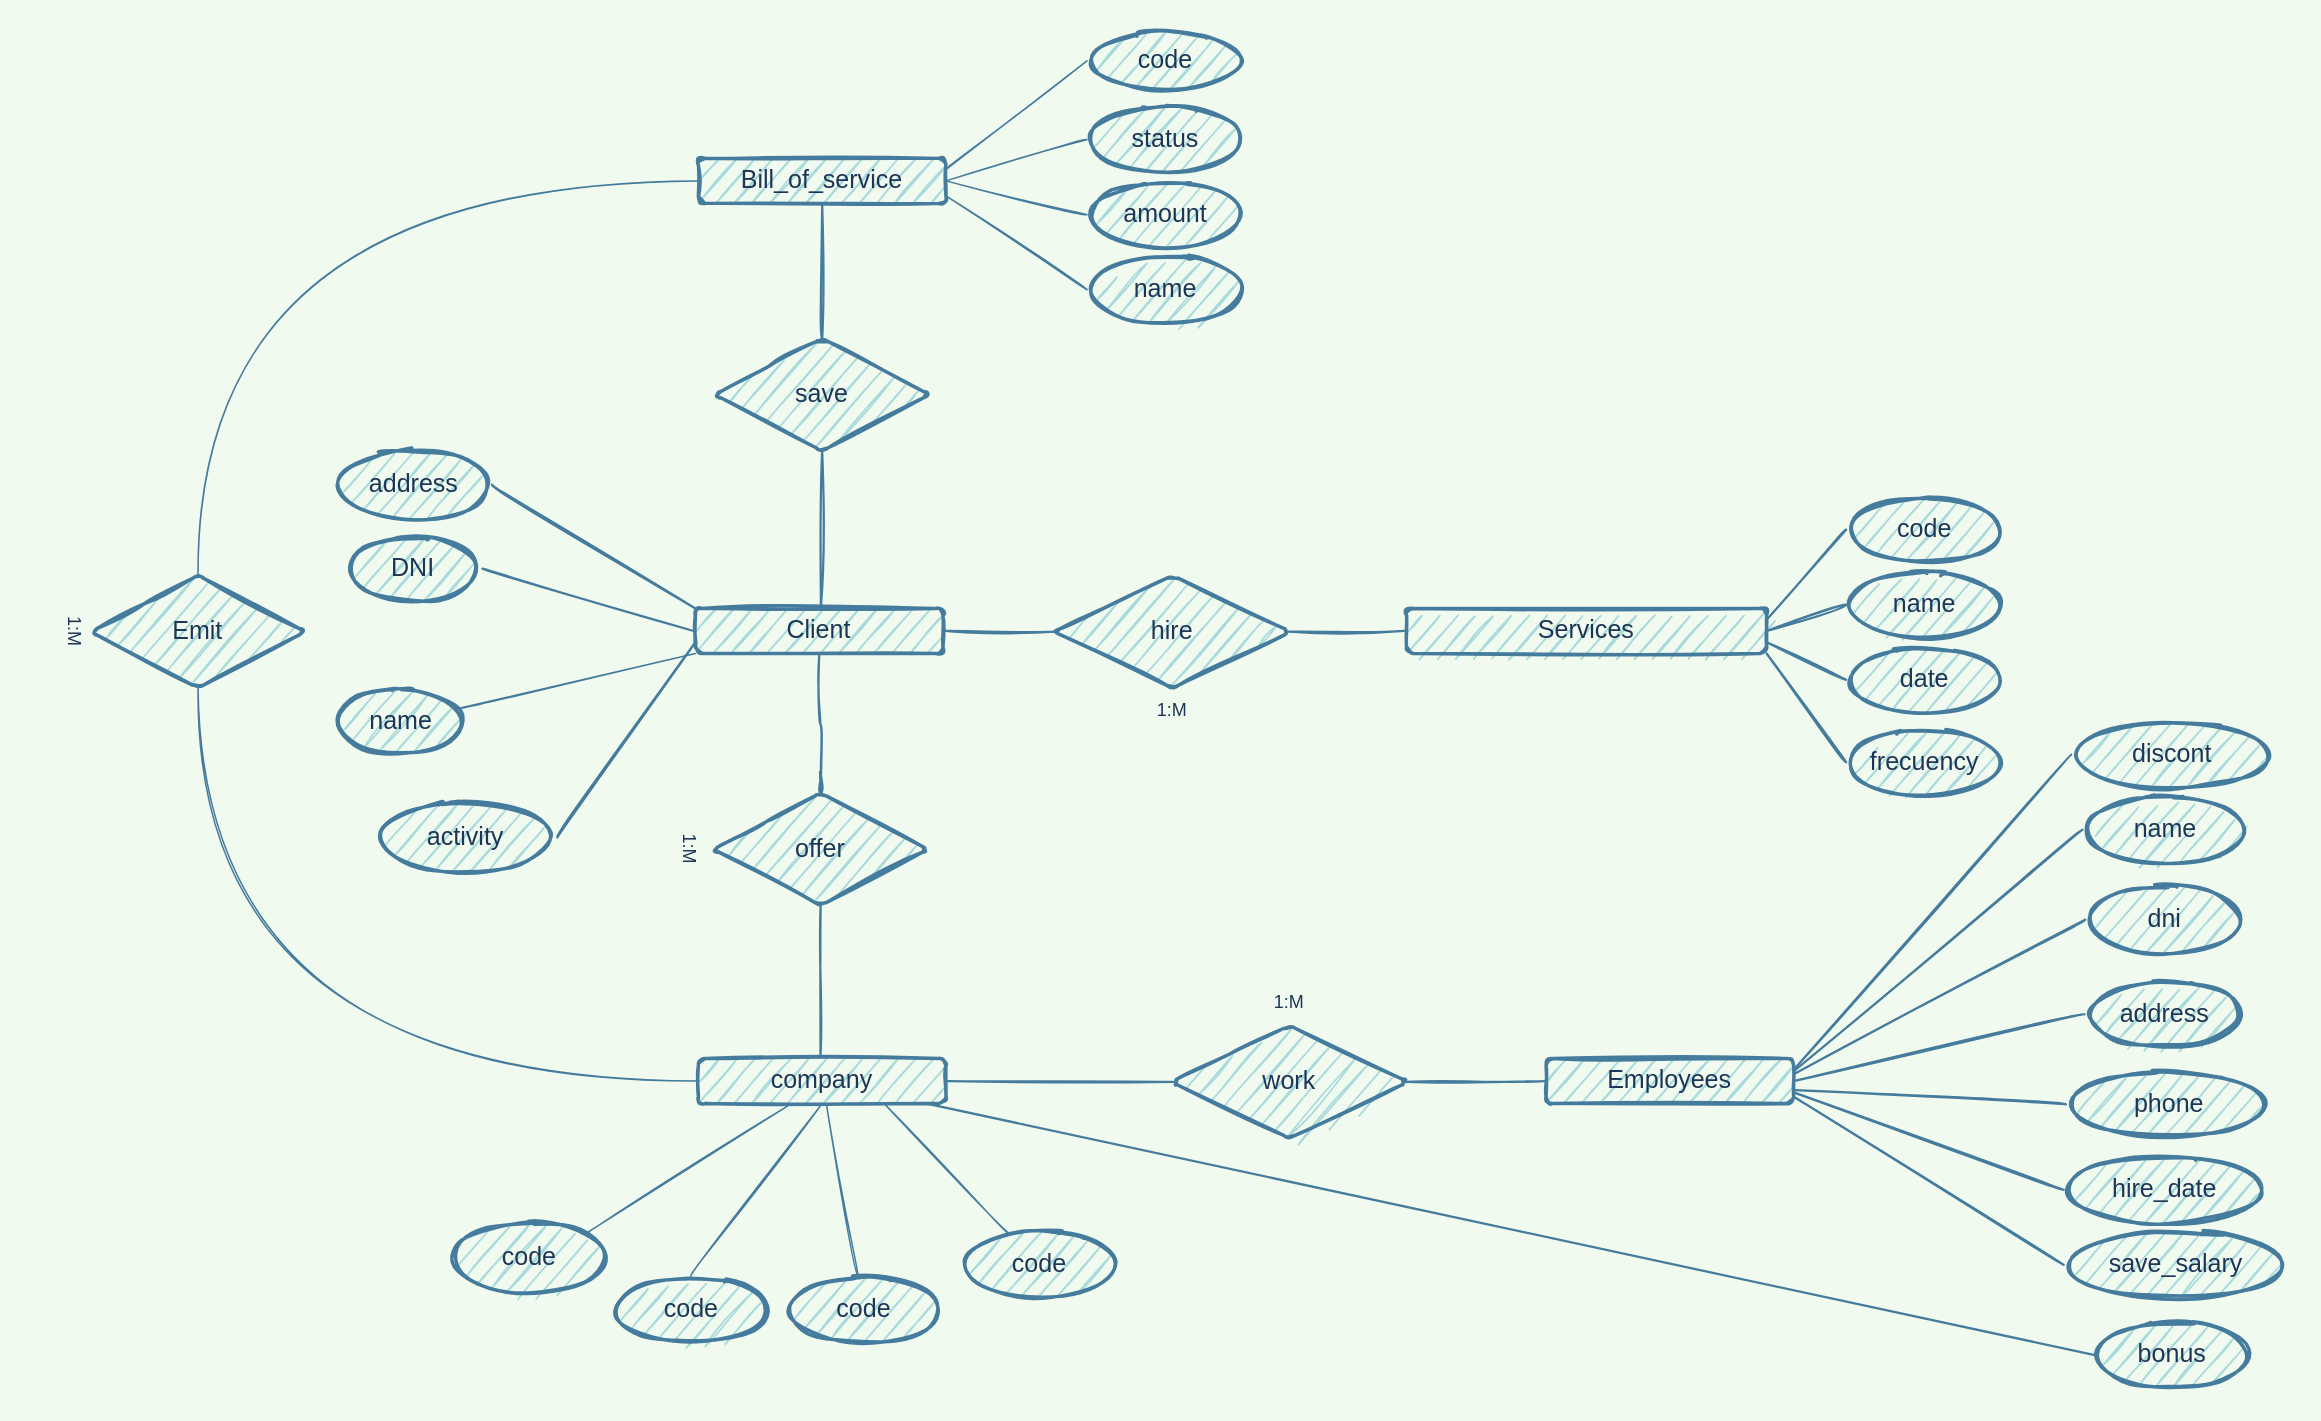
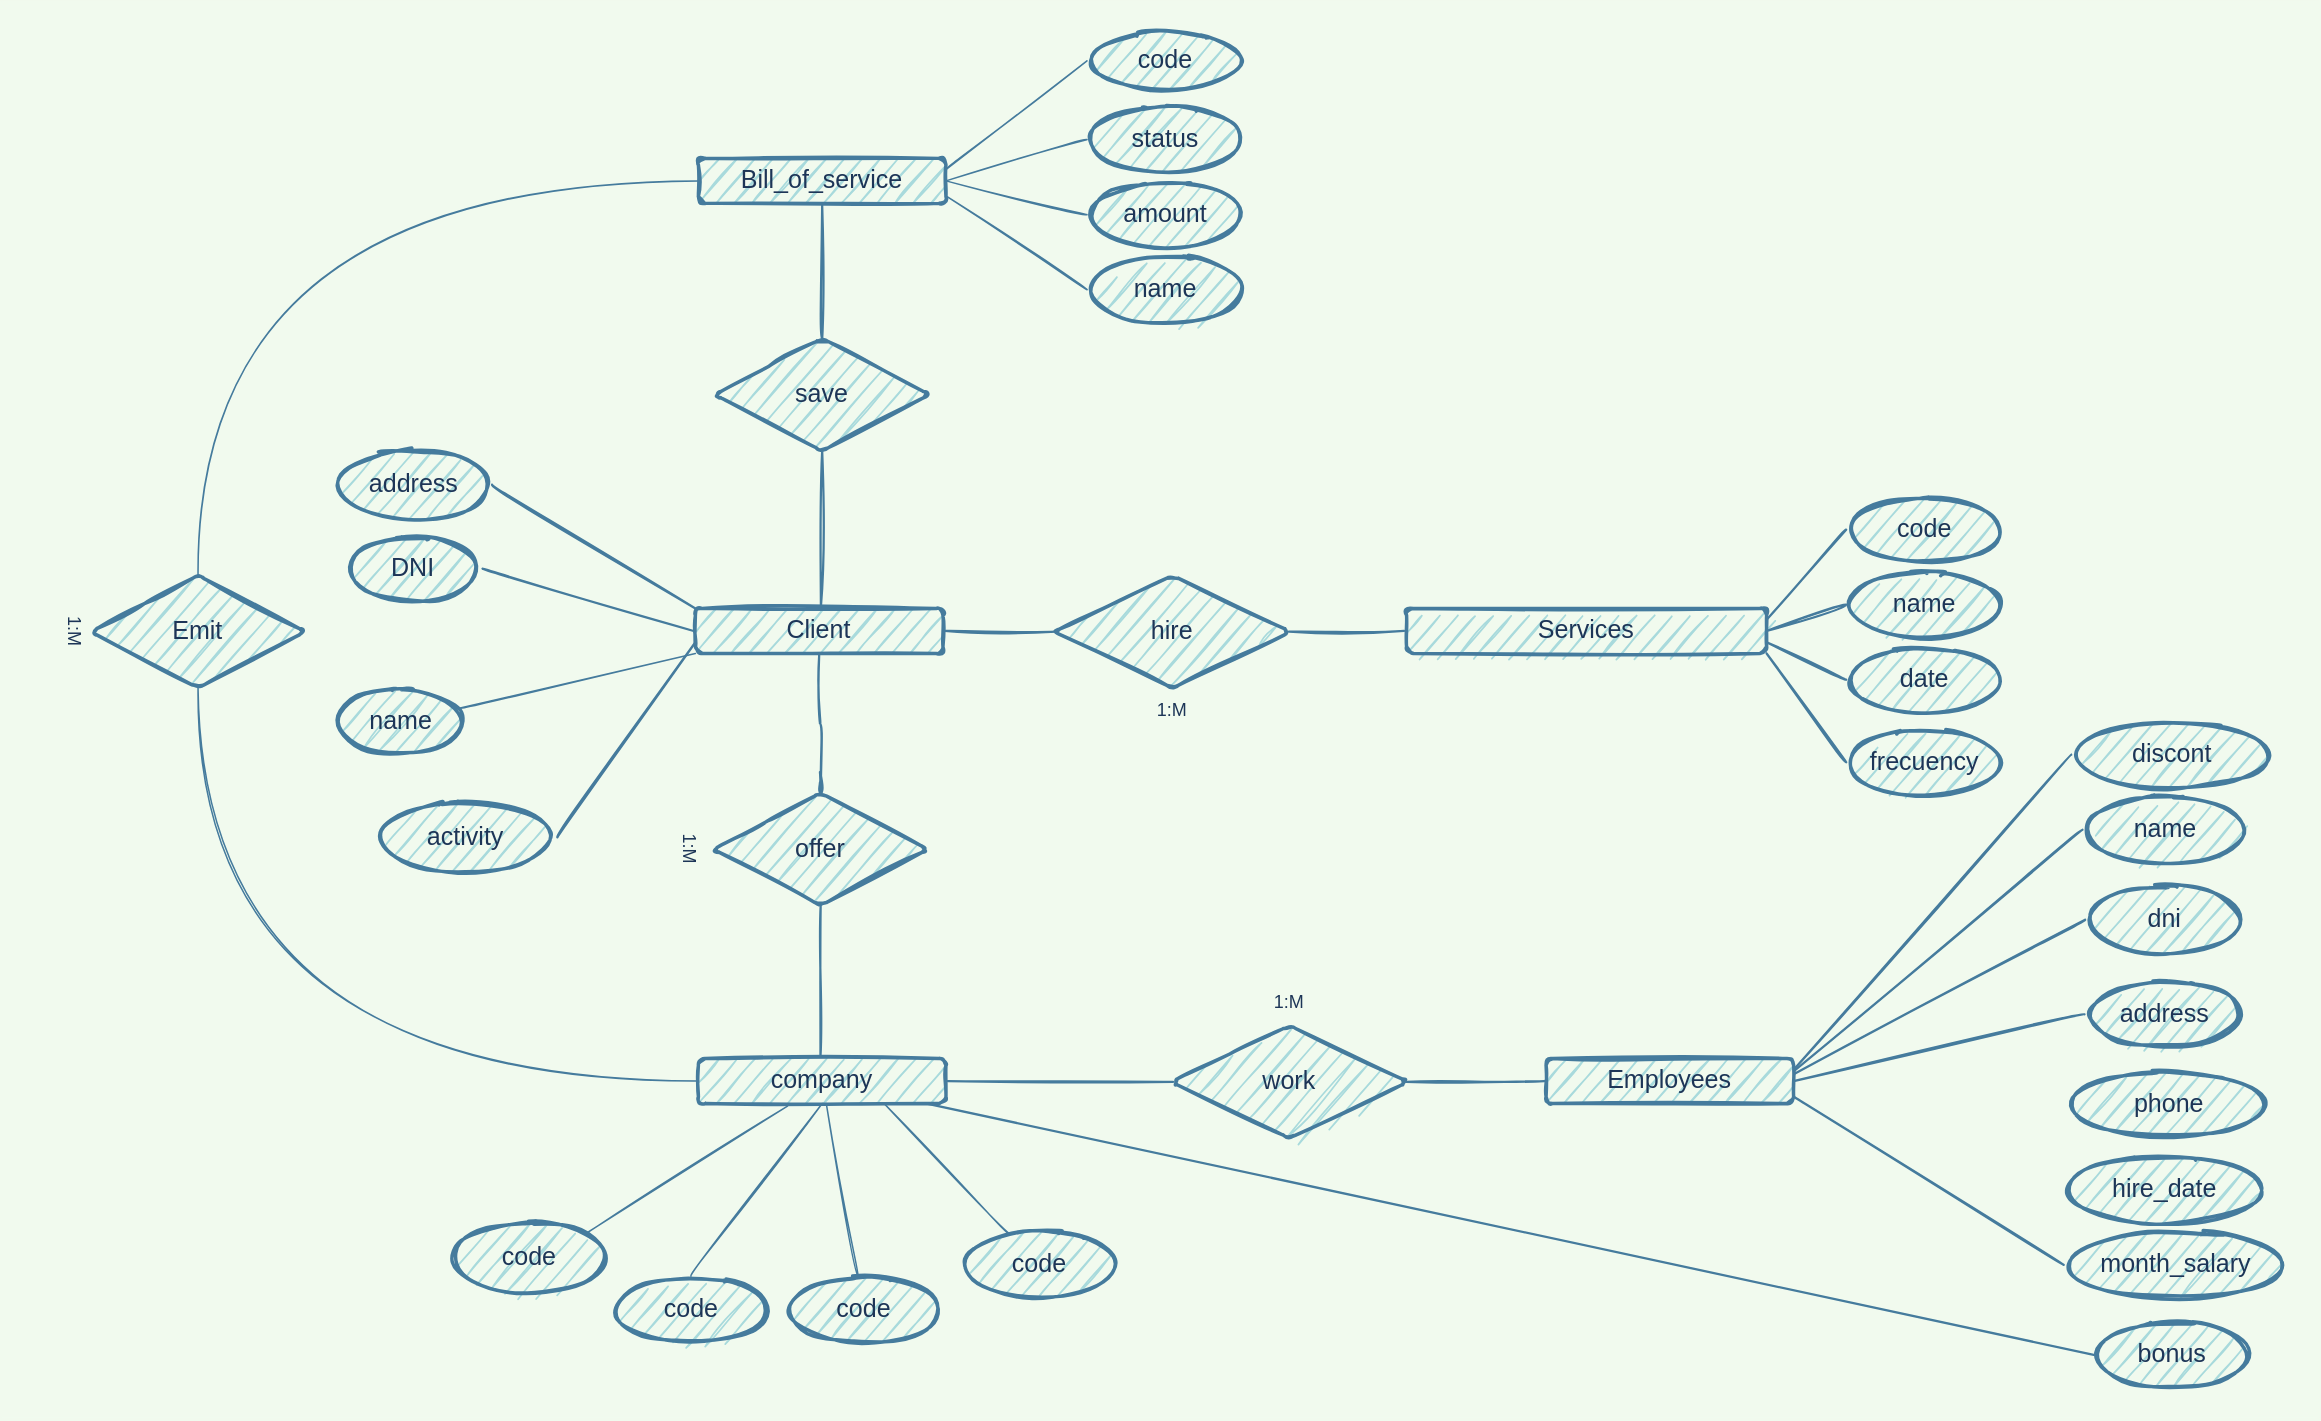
edge "Employees" -- "phone": removed
edge "Employees" -- "hire_date": removed
node "save_salary": label "save_salary" -> "month_salary"
